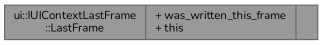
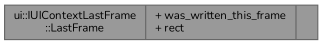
node "ui::IUIContextLastFrame": text "+ this" -> "+ rect"
